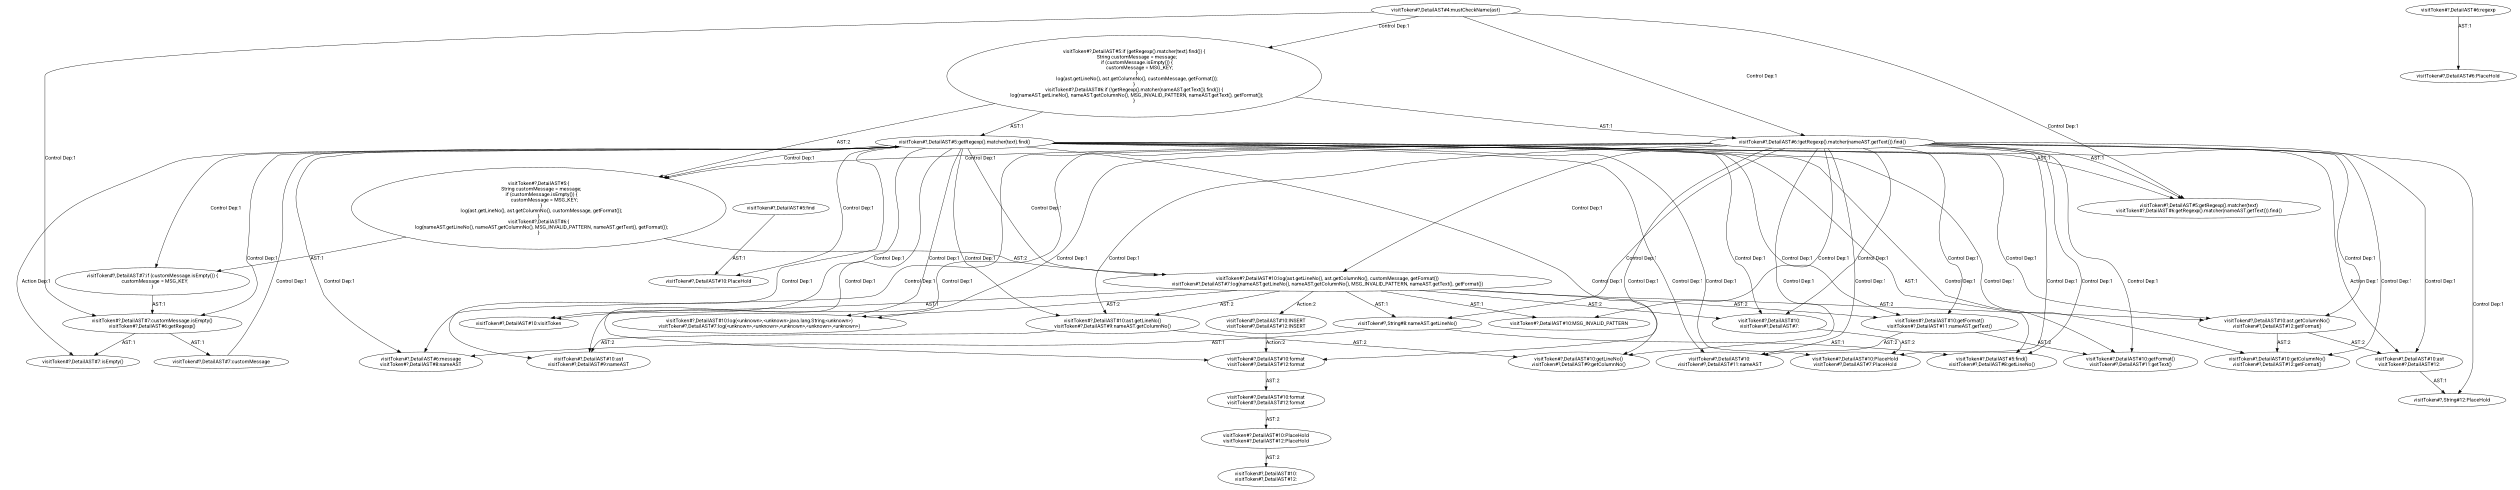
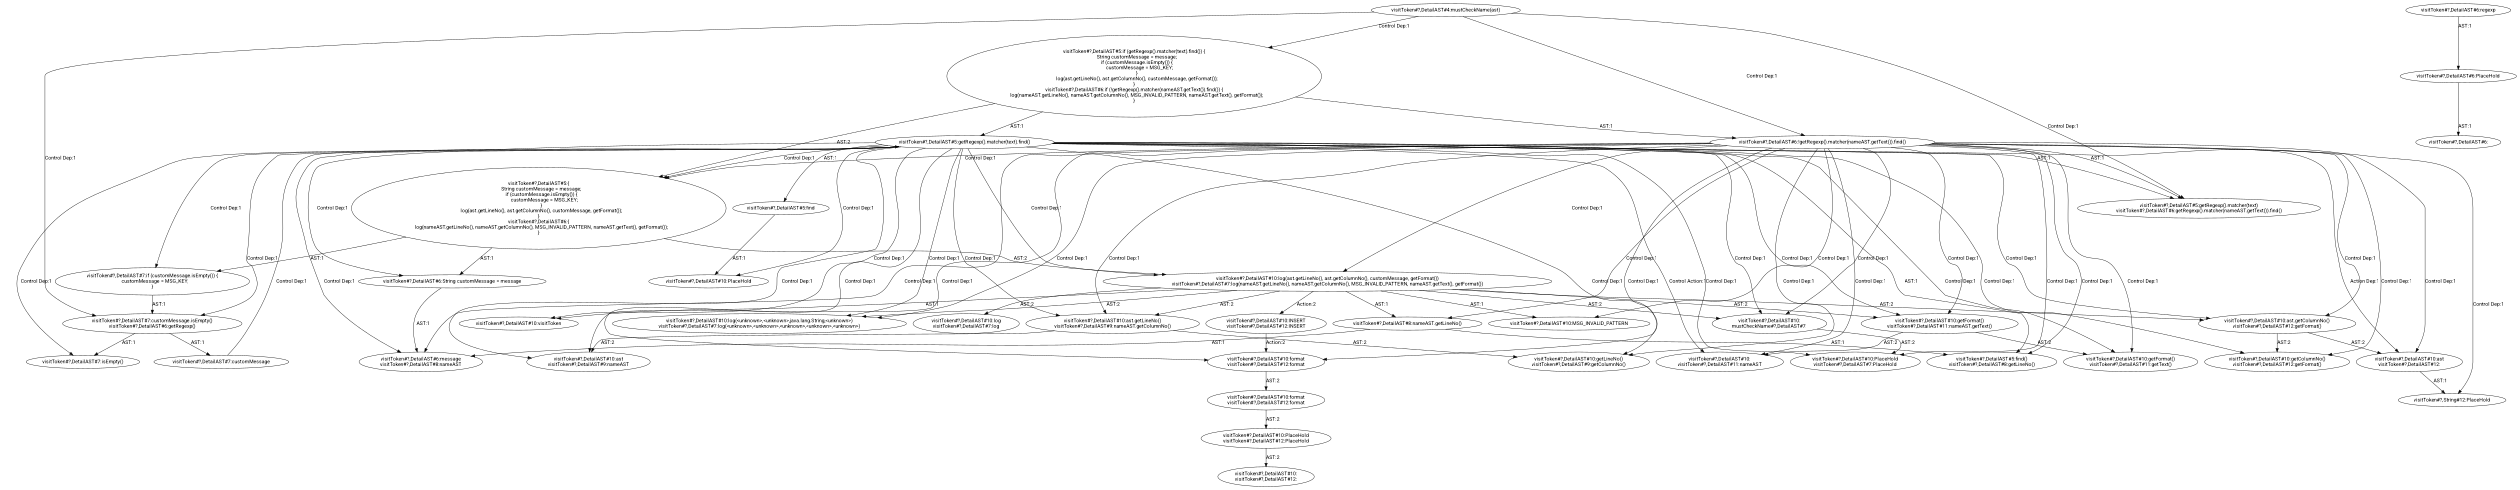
node "visitToken#?,DetailAST#6:": added
edge "visitToken#?,DetailAST#5:getRegexp().matcher(text).find()" -> "visitToken#?,DetailAST#5:find": added, label "AST:1"
edge "visitToken#?,DetailAST#5:getRegexp().matcher(text).find()" -> "visitToken#?,DetailAST#7:isEmpty()": label "Action Dep:1" -> "Control Dep:1"
node "visitToken#?,DetailAST#6:String customMessage = message": added
edge "visitToken#?,DetailAST#5:getRegexp().matcher(text).find()" -> "visitToken#?,DetailAST#10: visitToken#?,DetailAST#11:nameAST": label "Control Dep:1" -> "Control Action:1"
node "visitToken#?,DetailAST#10:log visitToken#?,DetailAST#7:log": added
node "visitToken#?,String#8:nameAST.getLineNo()": label "visitToken#?,String#8:nameAST.getLineNo()" -> "visitToken#?,DetailAST#8:nameAST.getLineNo()"
node "visitToken#?,DetailAST#10: visitToken#?,DetailAST#7:": label "visitToken#?,DetailAST#10: visitToken#?,DetailAST#7:" -> "visitToken#?,DetailAST#10: mustCheckName#?,DetailAST#7:"
